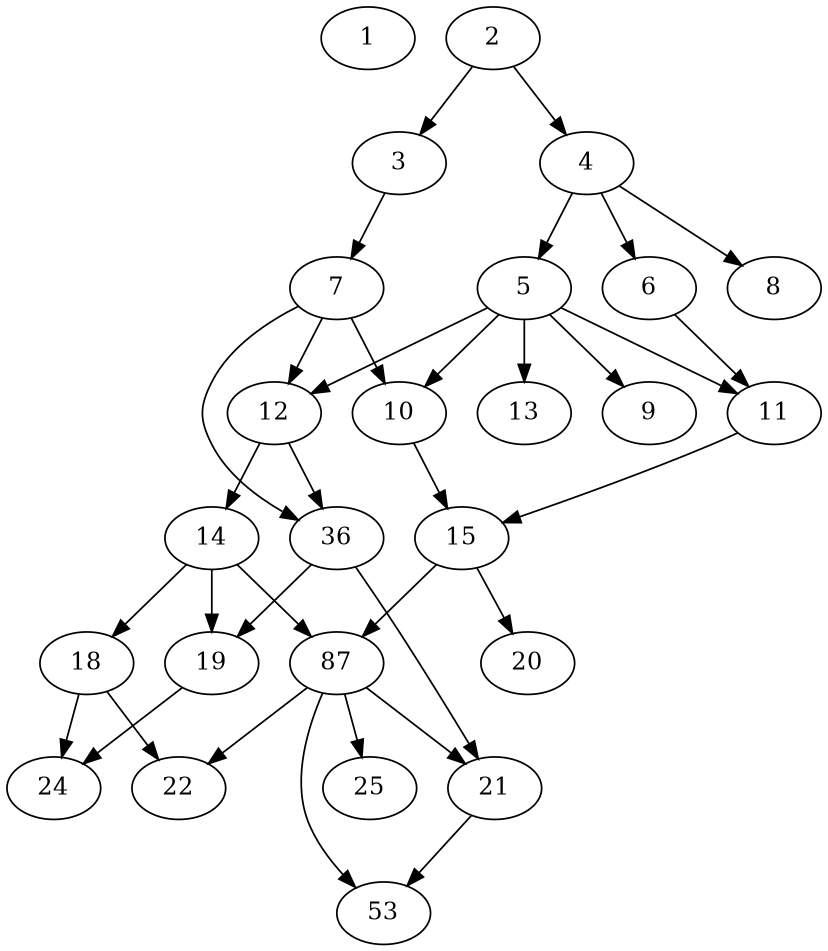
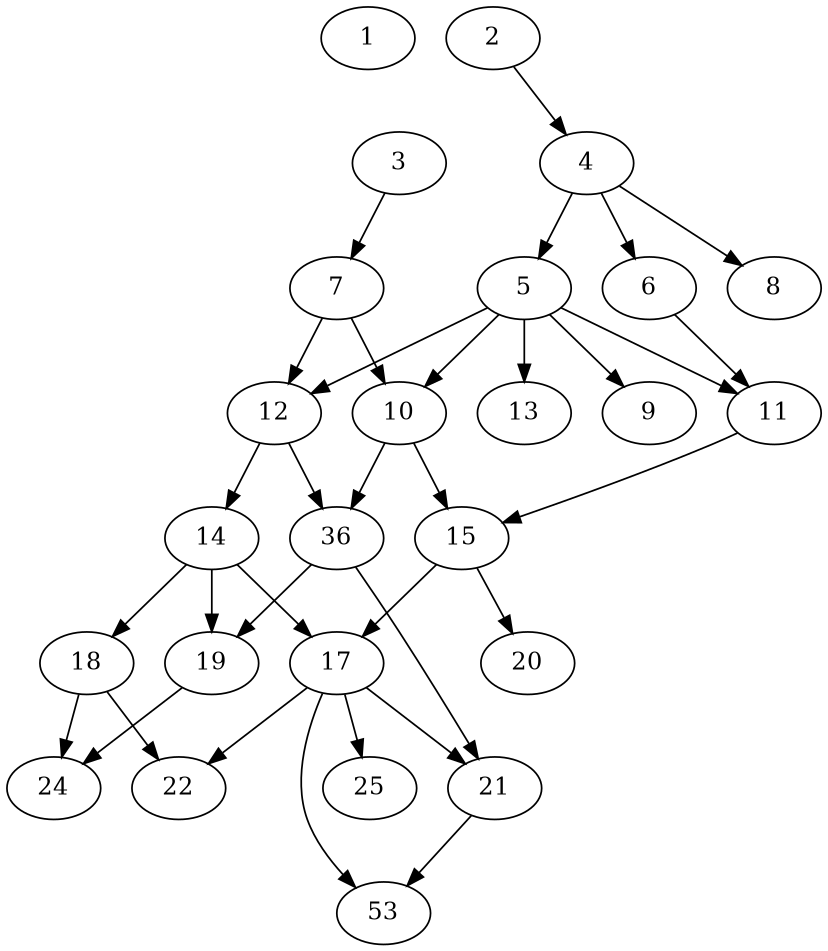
edge "2" -> "3": removed
edge "7" -> "36": now "10" -> "36"
node "87": label "87" -> "17"
